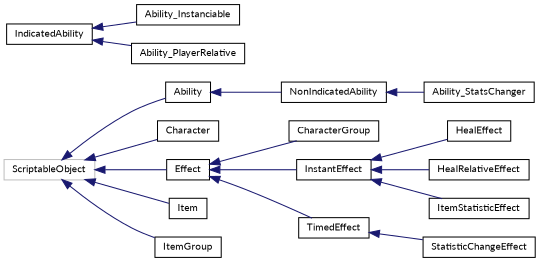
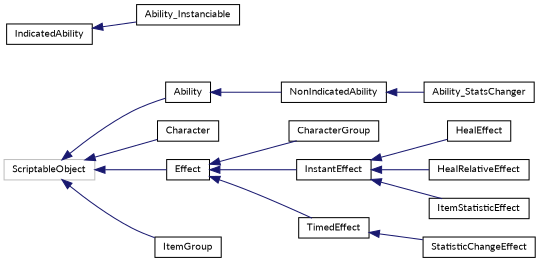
node "Ability_PlayerRelative": removed
node "Item": removed
